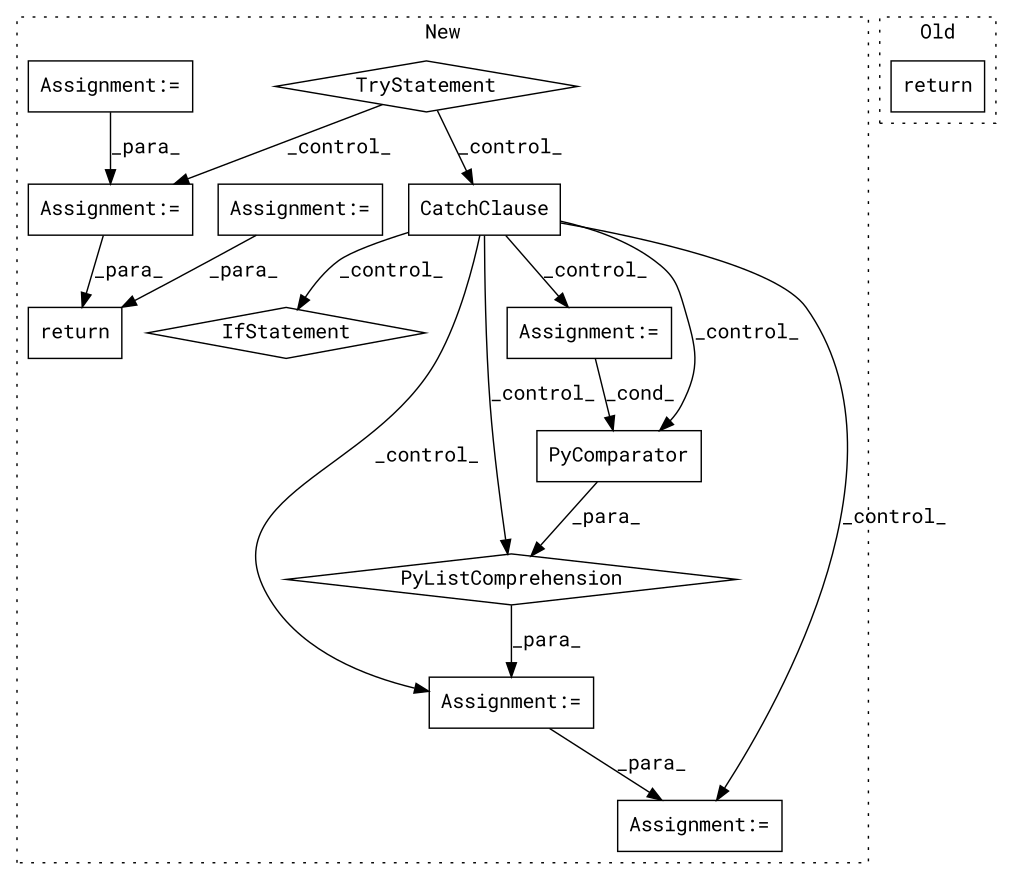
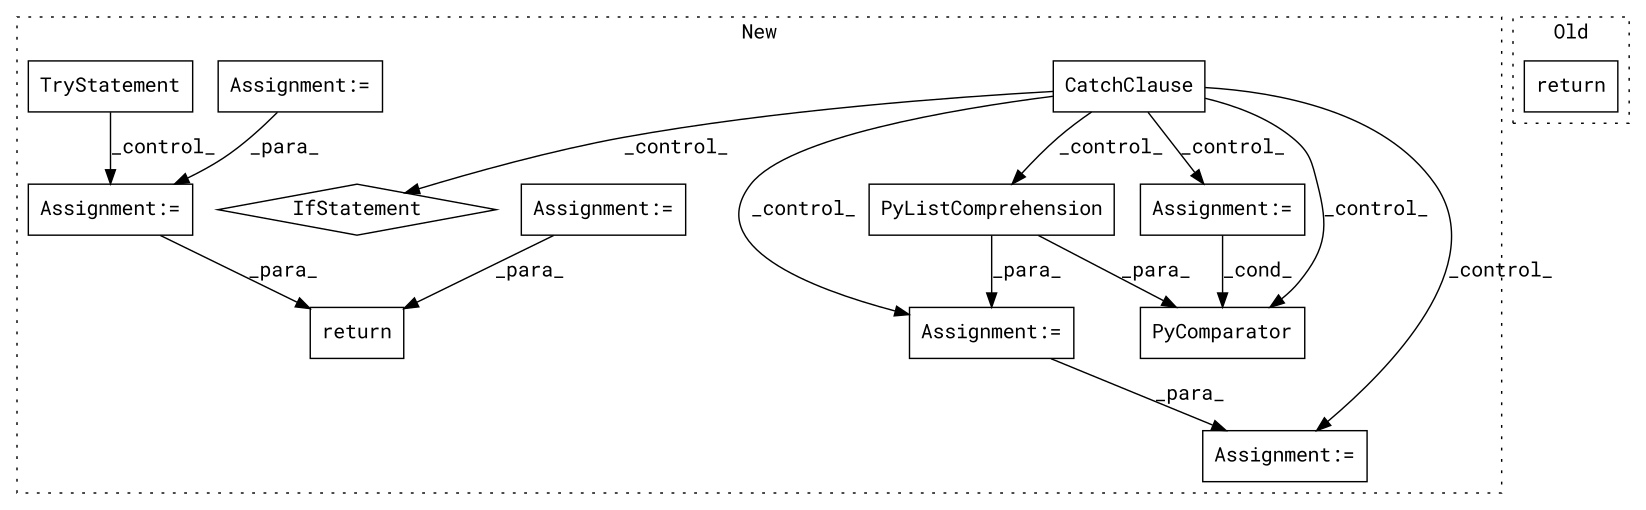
node "TryStatement": shape diamond -> box
edge "TryStatement" -> "CatchClause": removed, label "_control_"
edge "PyComparator" -> "PyListComprehension": reversed
node "PyListComprehension": shape diamond -> box
